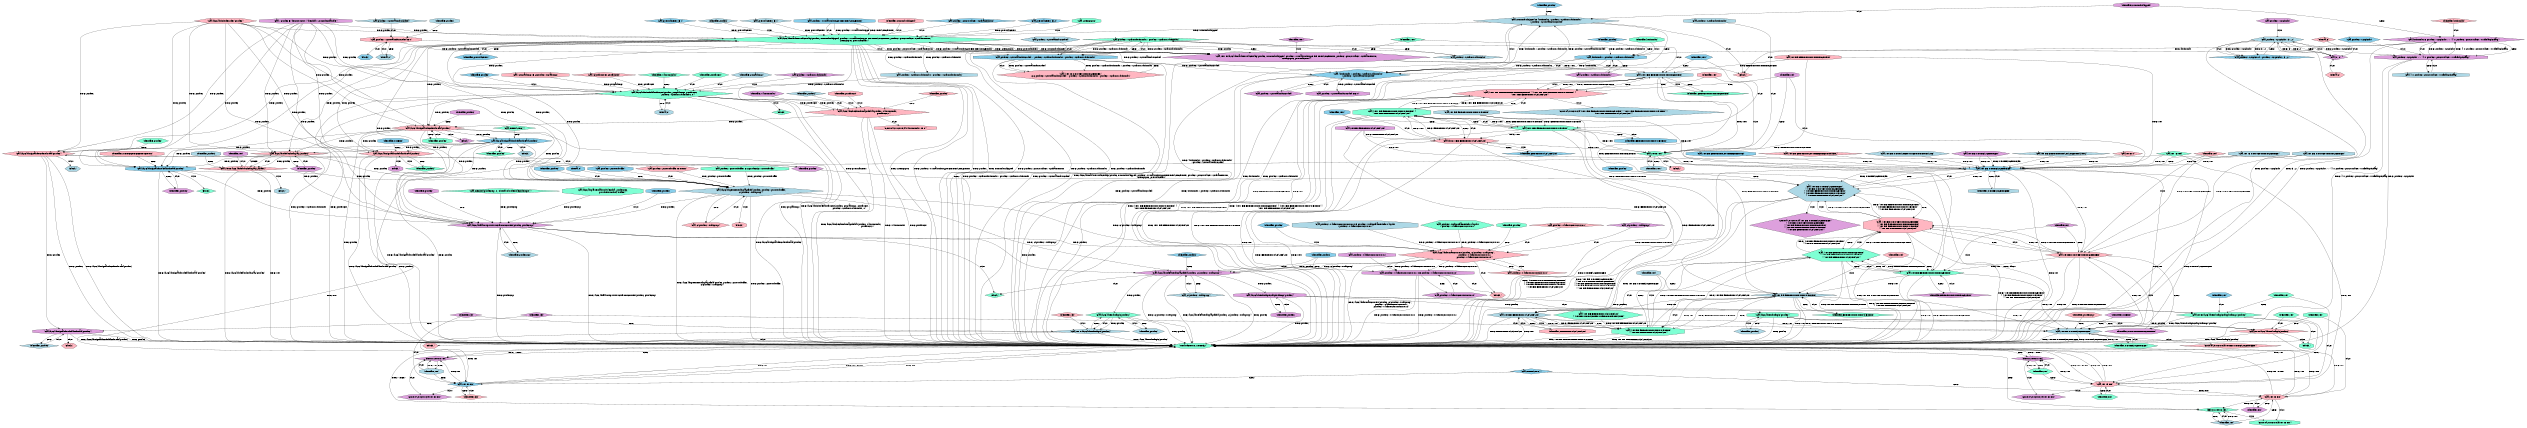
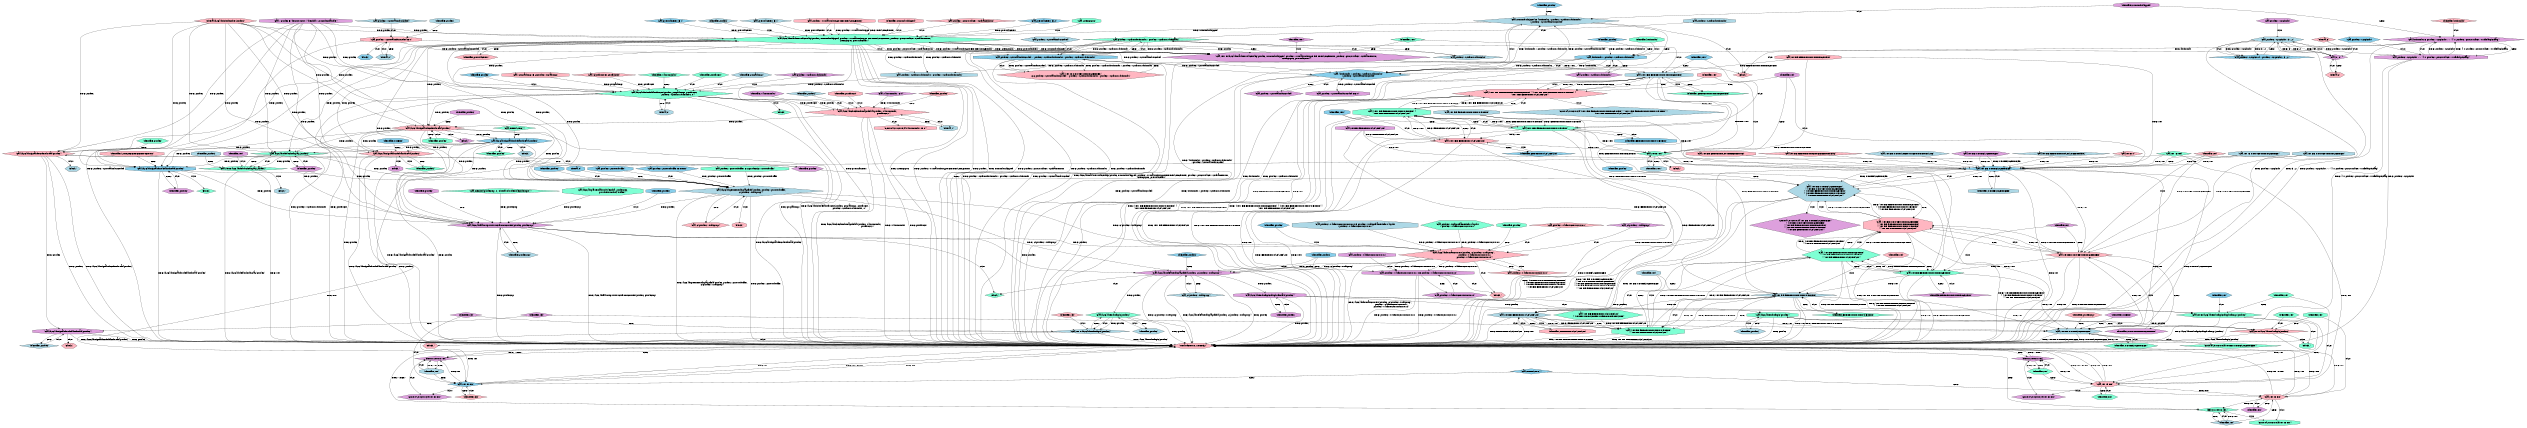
node "(Call,ih264d_init_decoder(ps_dec))": label "(Call,ih264d_init_decoder(ps_dec))" -> "(Literal,ih264d_init_decoder(ps_dec))"
node "(Call,ps_dec->u1_nal_unit_type == IDR_SLICE_NAL)": fillcolor skyblue -> lightpink
node "(Call,ps_dec->ps_cur_slice->u2_frame_num)": fillcolor skyblue -> lightpink
edge "(Call,ps_dec->u2_pic_ht * 3 / 2)" -> "(Call,3 / 2)": label "CFG: " -> "DDG: ret"
node "(Identifier,prev_slice_err)": fillcolor skyblue -> lightpink
edge "(Call,ht_in_mbs * ps_dec->u2_frm_wd_in_mbs)" -> "(Call,ps_dec->u2_frm_wd_in_mbs * ps_dec->u2_frm_ht_in_mbs)": added, label "DDG: ps_dec->u2_frm_wd_in_mbs"
edge "(Call,3 / 2)" -> "(Literal,2)": added, label "CFG:"
node "(Call,4 + ps_dec->ps_cur_slice->u1_field_pic_flag)": removed
node "(Call,u4_num_mbs != 0)": added
edge "(Call,ps_dec->u2_frm_ht_in_mbs)" -> "(Call,ret = ret1)": now "(Call,ps_dec->u2_frm_ht_in_mbs)" -> "(Call,ps_dec->u2_frm_ht_in_mbs * ps_dec->u2_frm_wd_in_mbs)"
edge "(Call,ret1 == ERROR_UNAVAIL_PICBUF_T)" -> "(Call,ret1 == ERROR_UNAVAIL_MVBUF_T)": added, label "DDG: ret1"
edge "(Call,ret1 == ERROR_UNAVAIL_PICBUF_T)" -> "(Call,ret = ret1)": label "DDG: ret1" -> "FAILED: ret1"
node "(Literal,1)": added
node "(Call,from1 == ERROR_INV_SPS_PPS_T)": label "(Call,from1 == ERROR_INV_SPS_PPS_T)" -> "(Call,ret1 == ERROR_INV_SPS_PPS_T)"
node "(Identifier,IVD_DECODE_FRAME_OUT)": label "(Identifier,IVD_DECODE_FRAME_OUT)" -> "(Identifier,SYNC_DECODE_FRAME_OUT)"
node "(Call,ih264d_deblock_display(ps_dec))": fillcolor lightpink -> aquamarine
node "(Call,ret == ERROR_INCOMPLETE_FRAME)": fillcolor skyblue -> lightpink
node "(Call,ret == ERROR_INCOMPLETE_FIELD_IN_PIC)": label "(Call,ret == ERROR_INCOMPLETE_FIELD_IN_PIC)" -> "(Call,ret == ERROR_DANGLING_FIELD_IN_PIC)"
node "(Call,ret == ERROR_IN_LAST_SLICE_OF_SYNC)": label "(Call,ret == ERROR_IN_LAST_SLICE_OF_SYNC)" -> "(Call,ret == ERROR_IN_LAST_SLICE_OF_PIC)"
edge "(Call,ret = ih264d_deblock_display(ps_dec))" -> "(Call,ih264d_deblock_display(ps_dec))": label "SLICE: " -> "CFG: "
node "(Call,ret = ih264d_deblock_display(ps_dec))": fillcolor lightpink -> aquamarine
node "(Call,ps_dec->ps_out_buffer = NULL)": fillcolor lightpink -> skyblue
edge "(Call,ret = ret1)" -> "(MethodReturn,WORD32)": label "DDG: slice1" -> "DDG: ret1"
node "(Call,ih264d_end_of_pic_dispbuf_mgr(ps_dec))": label "(Call,ih264d_end_of_pic_dispbuf_mgr(ps_dec))" -> "(Call,ih264d_end_of_pic_dispbuf_mark(ps_dec))"
edge "(Call,ret = ih264d_end_of_pic_dispbuf_mgr(ps_dec))" -> "(Identifier,IVD_MEM_ALLOC_FAILED)": now "(Call,ret = ih264d_end_of_pic_dispbuf_mgr(ps_dec))" -> "(MethodReturn,WORD32)"
edge "(Call,ps_dec->u2_total_mbs_coded = 0)" -> "(MethodReturn,WORD32)": added, label "DDG: ps_dec->u2_total_mbs_coded"
node "(MethodReturn,WORD32)": fillcolor aquamarine -> lightpink
node "(ControlStructure,if(ret == IVD_RES_CHANGED))": fillcolor lightpink -> aquamarine
